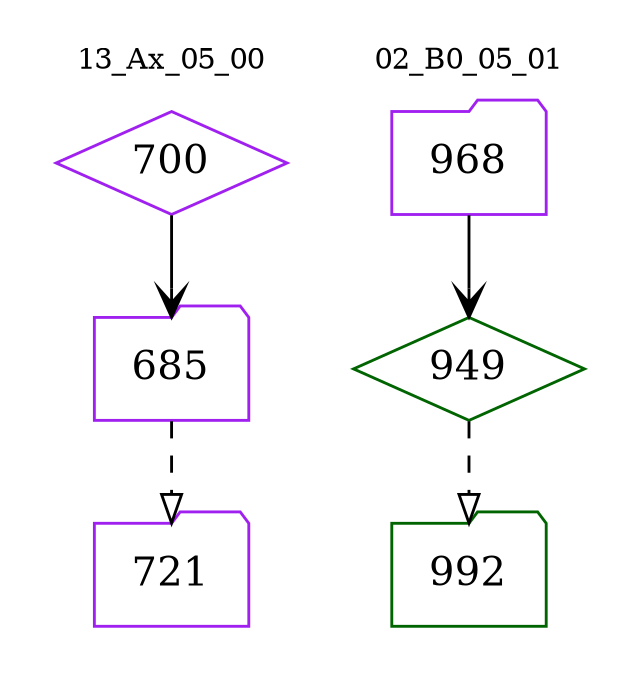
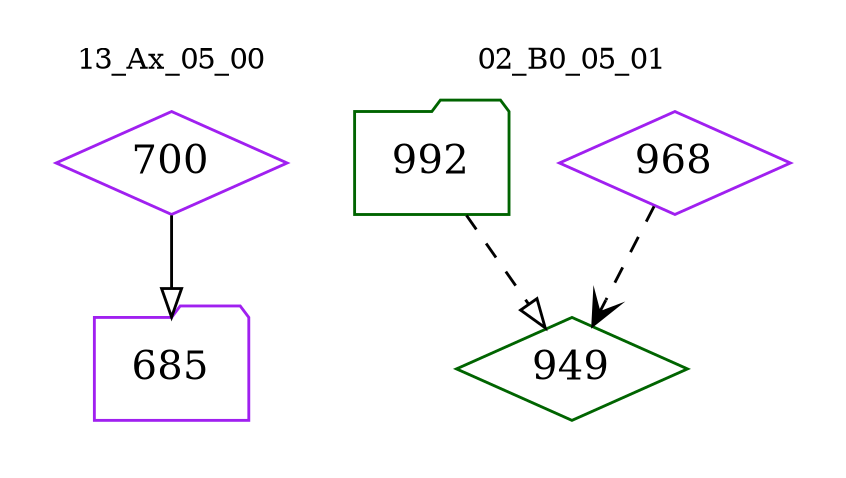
node "968": shape folder -> diamond
edge "700" -> "685": arrowhead vee -> onormal
edge "968" -> "949": style solid -> dashed
edge "949" -> "992": reversed
node "721": removed
